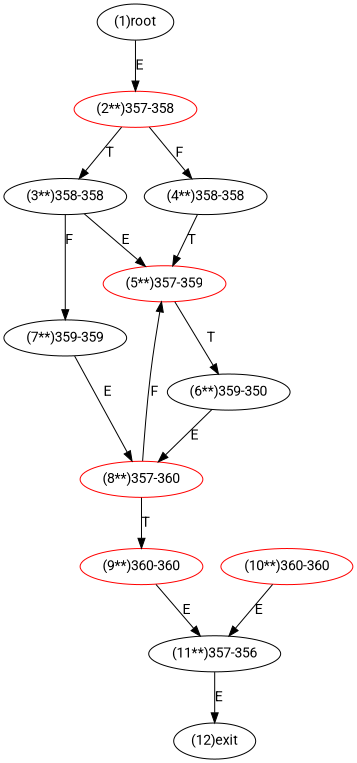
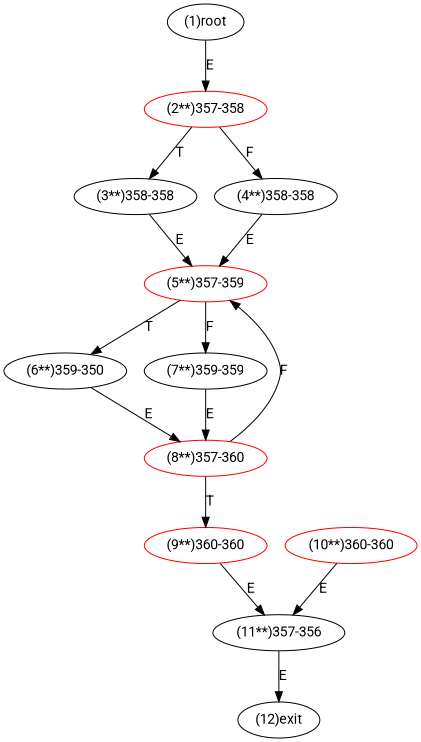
edge "(4**)358-358" -> "(5**)357-359": label "T" -> "E"
edge "(3**)358-358" -> "(7**)359-359": now "(5**)357-359" -> "(7**)359-359"
